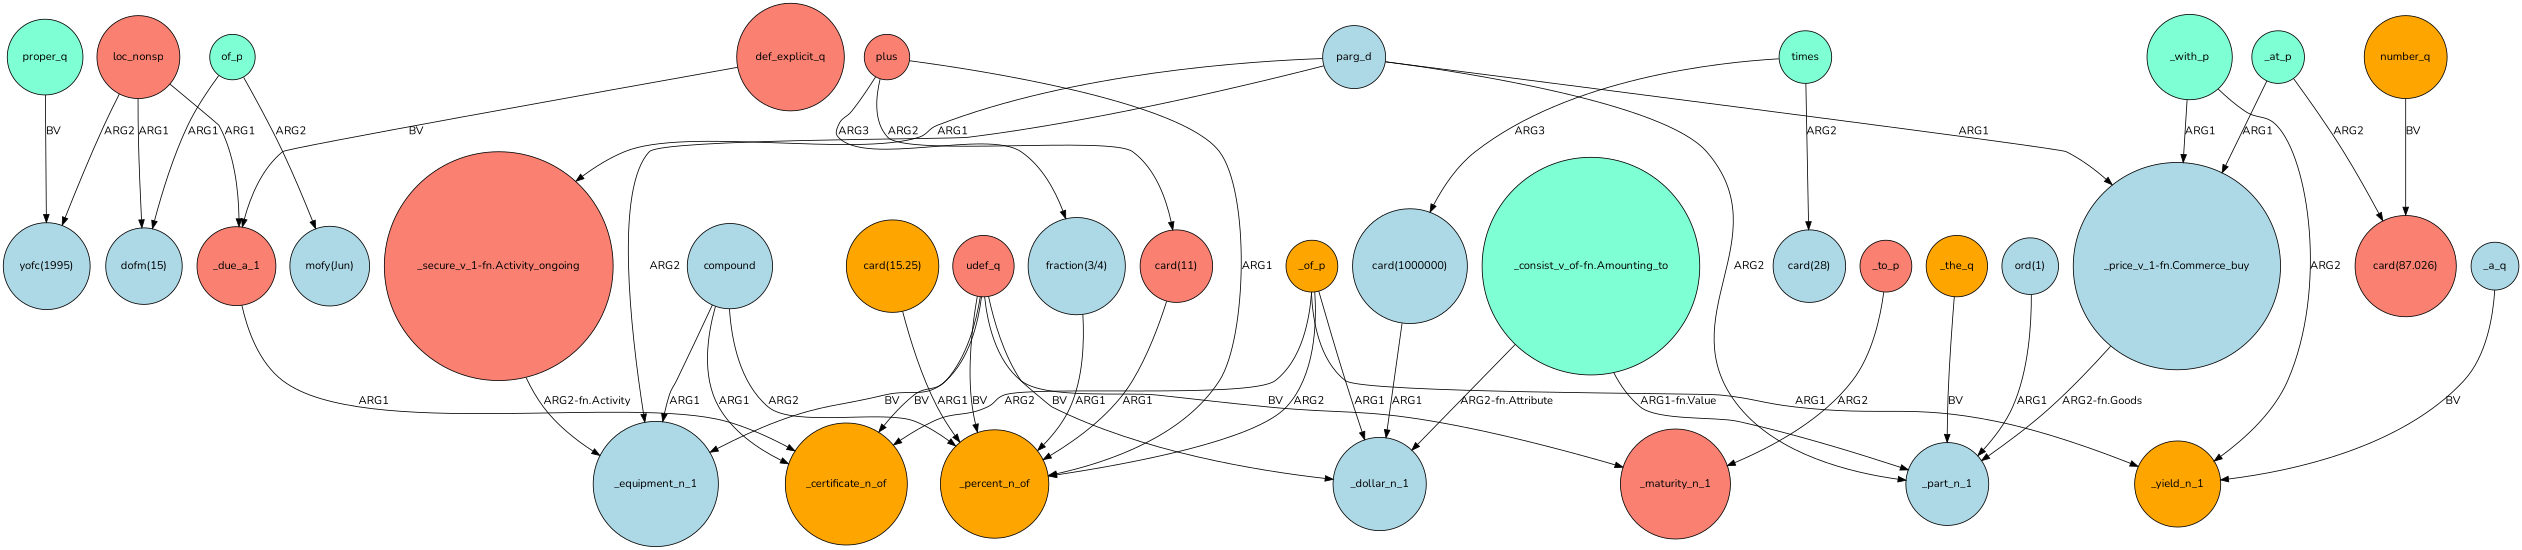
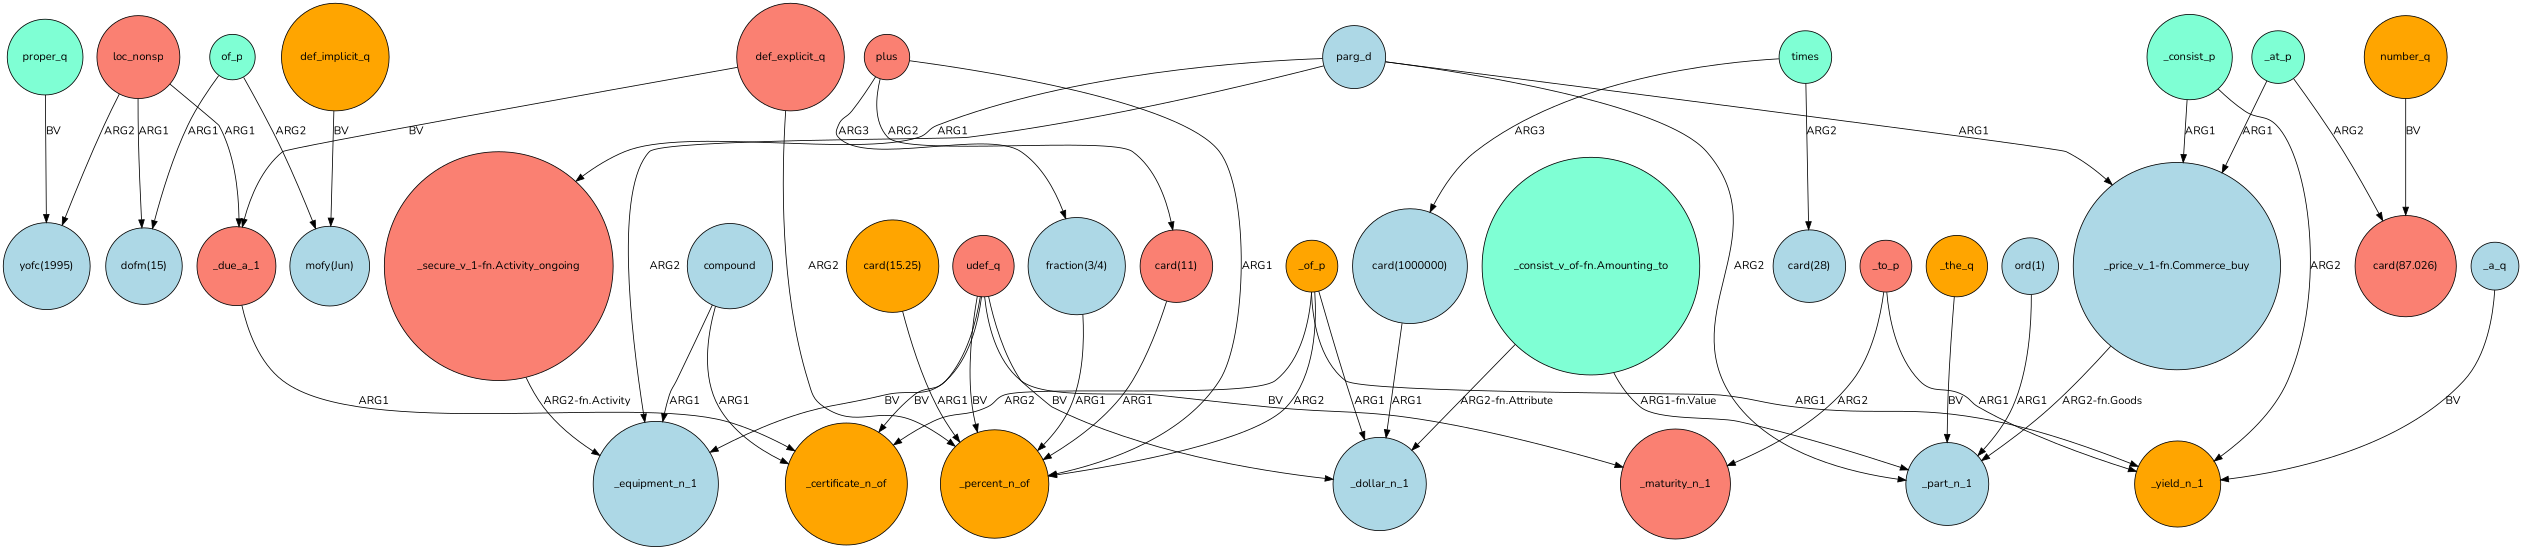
node "def_implicit_q": added
node "_with_p": label "_with_p" -> "_consist_p"
edge "_to_p" -> "_yield_n_1": added, label "ARG1"
edge "compound" -> "_percent_n_of": now "def_explicit_q" -> "_percent_n_of"
